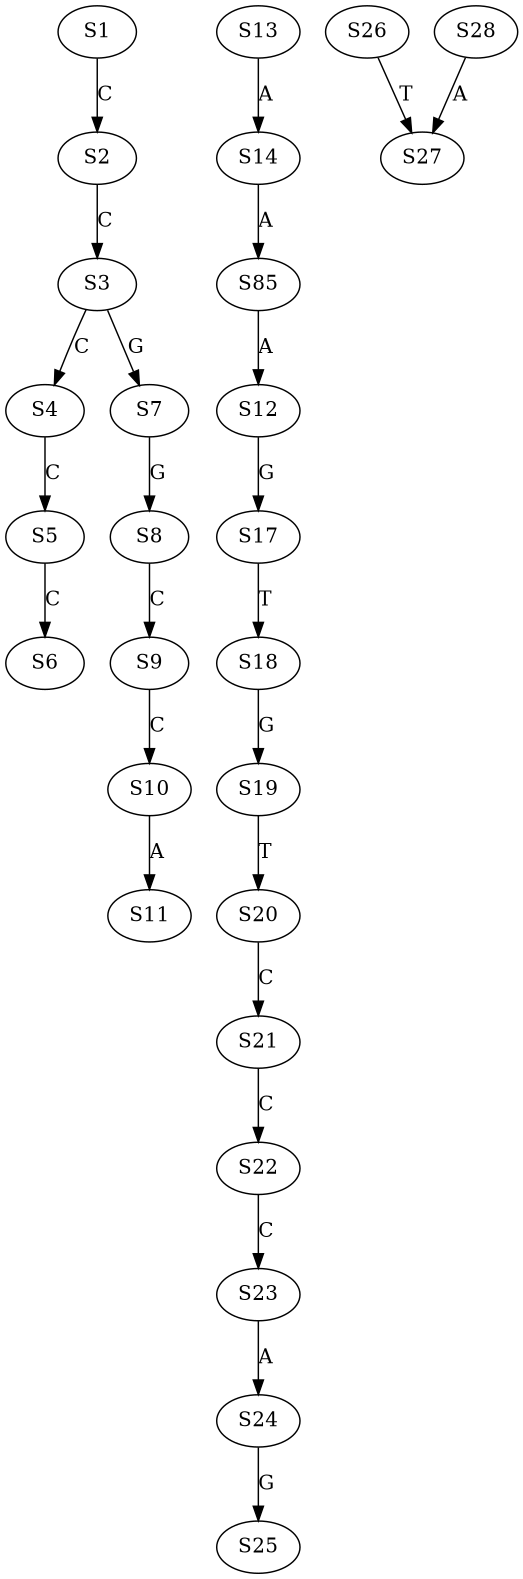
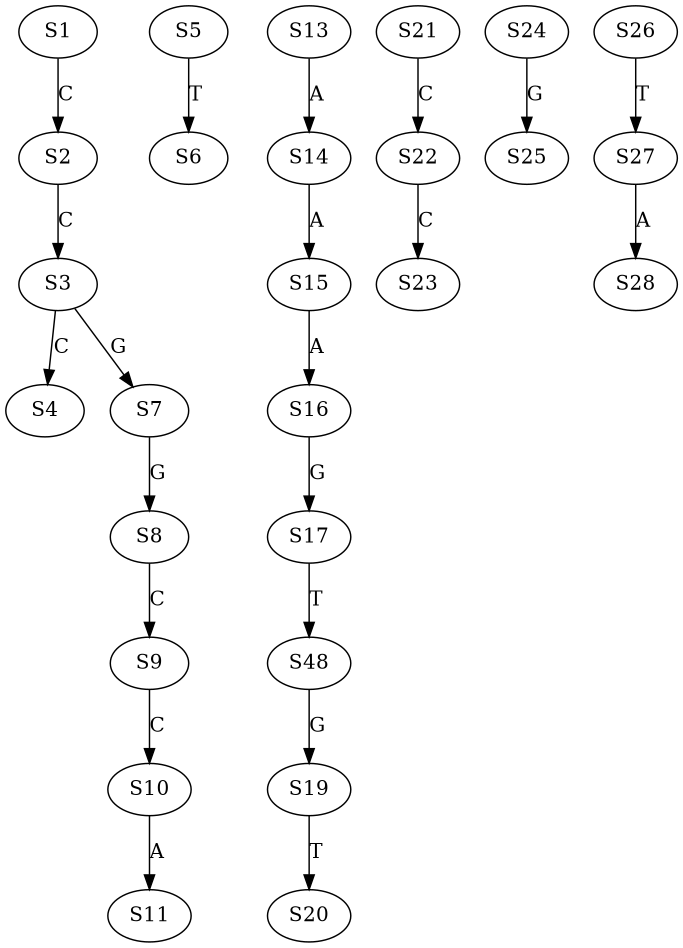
edge "S28" -> "S27": reversed
node "S85": label "S85" -> "S15"
node "S12": label "S12" -> "S16"
edge "S4" -> "S5": removed, label "C"
edge "S5" -> "S6": label "C" -> "T"
node "S18": label "S18" -> "S48"
edge "S20" -> "S21": removed, label "C"
edge "S23" -> "S24": removed, label "A"
